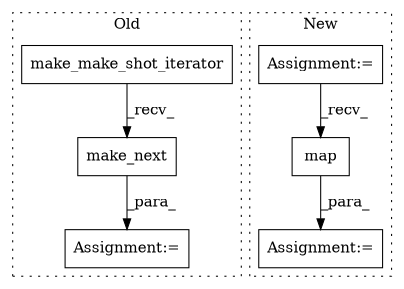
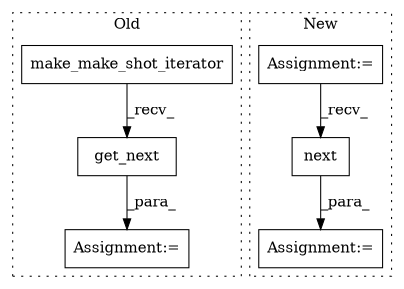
node "make_next": label "make_next" -> "get_next"
node "map": label "map" -> "next"
